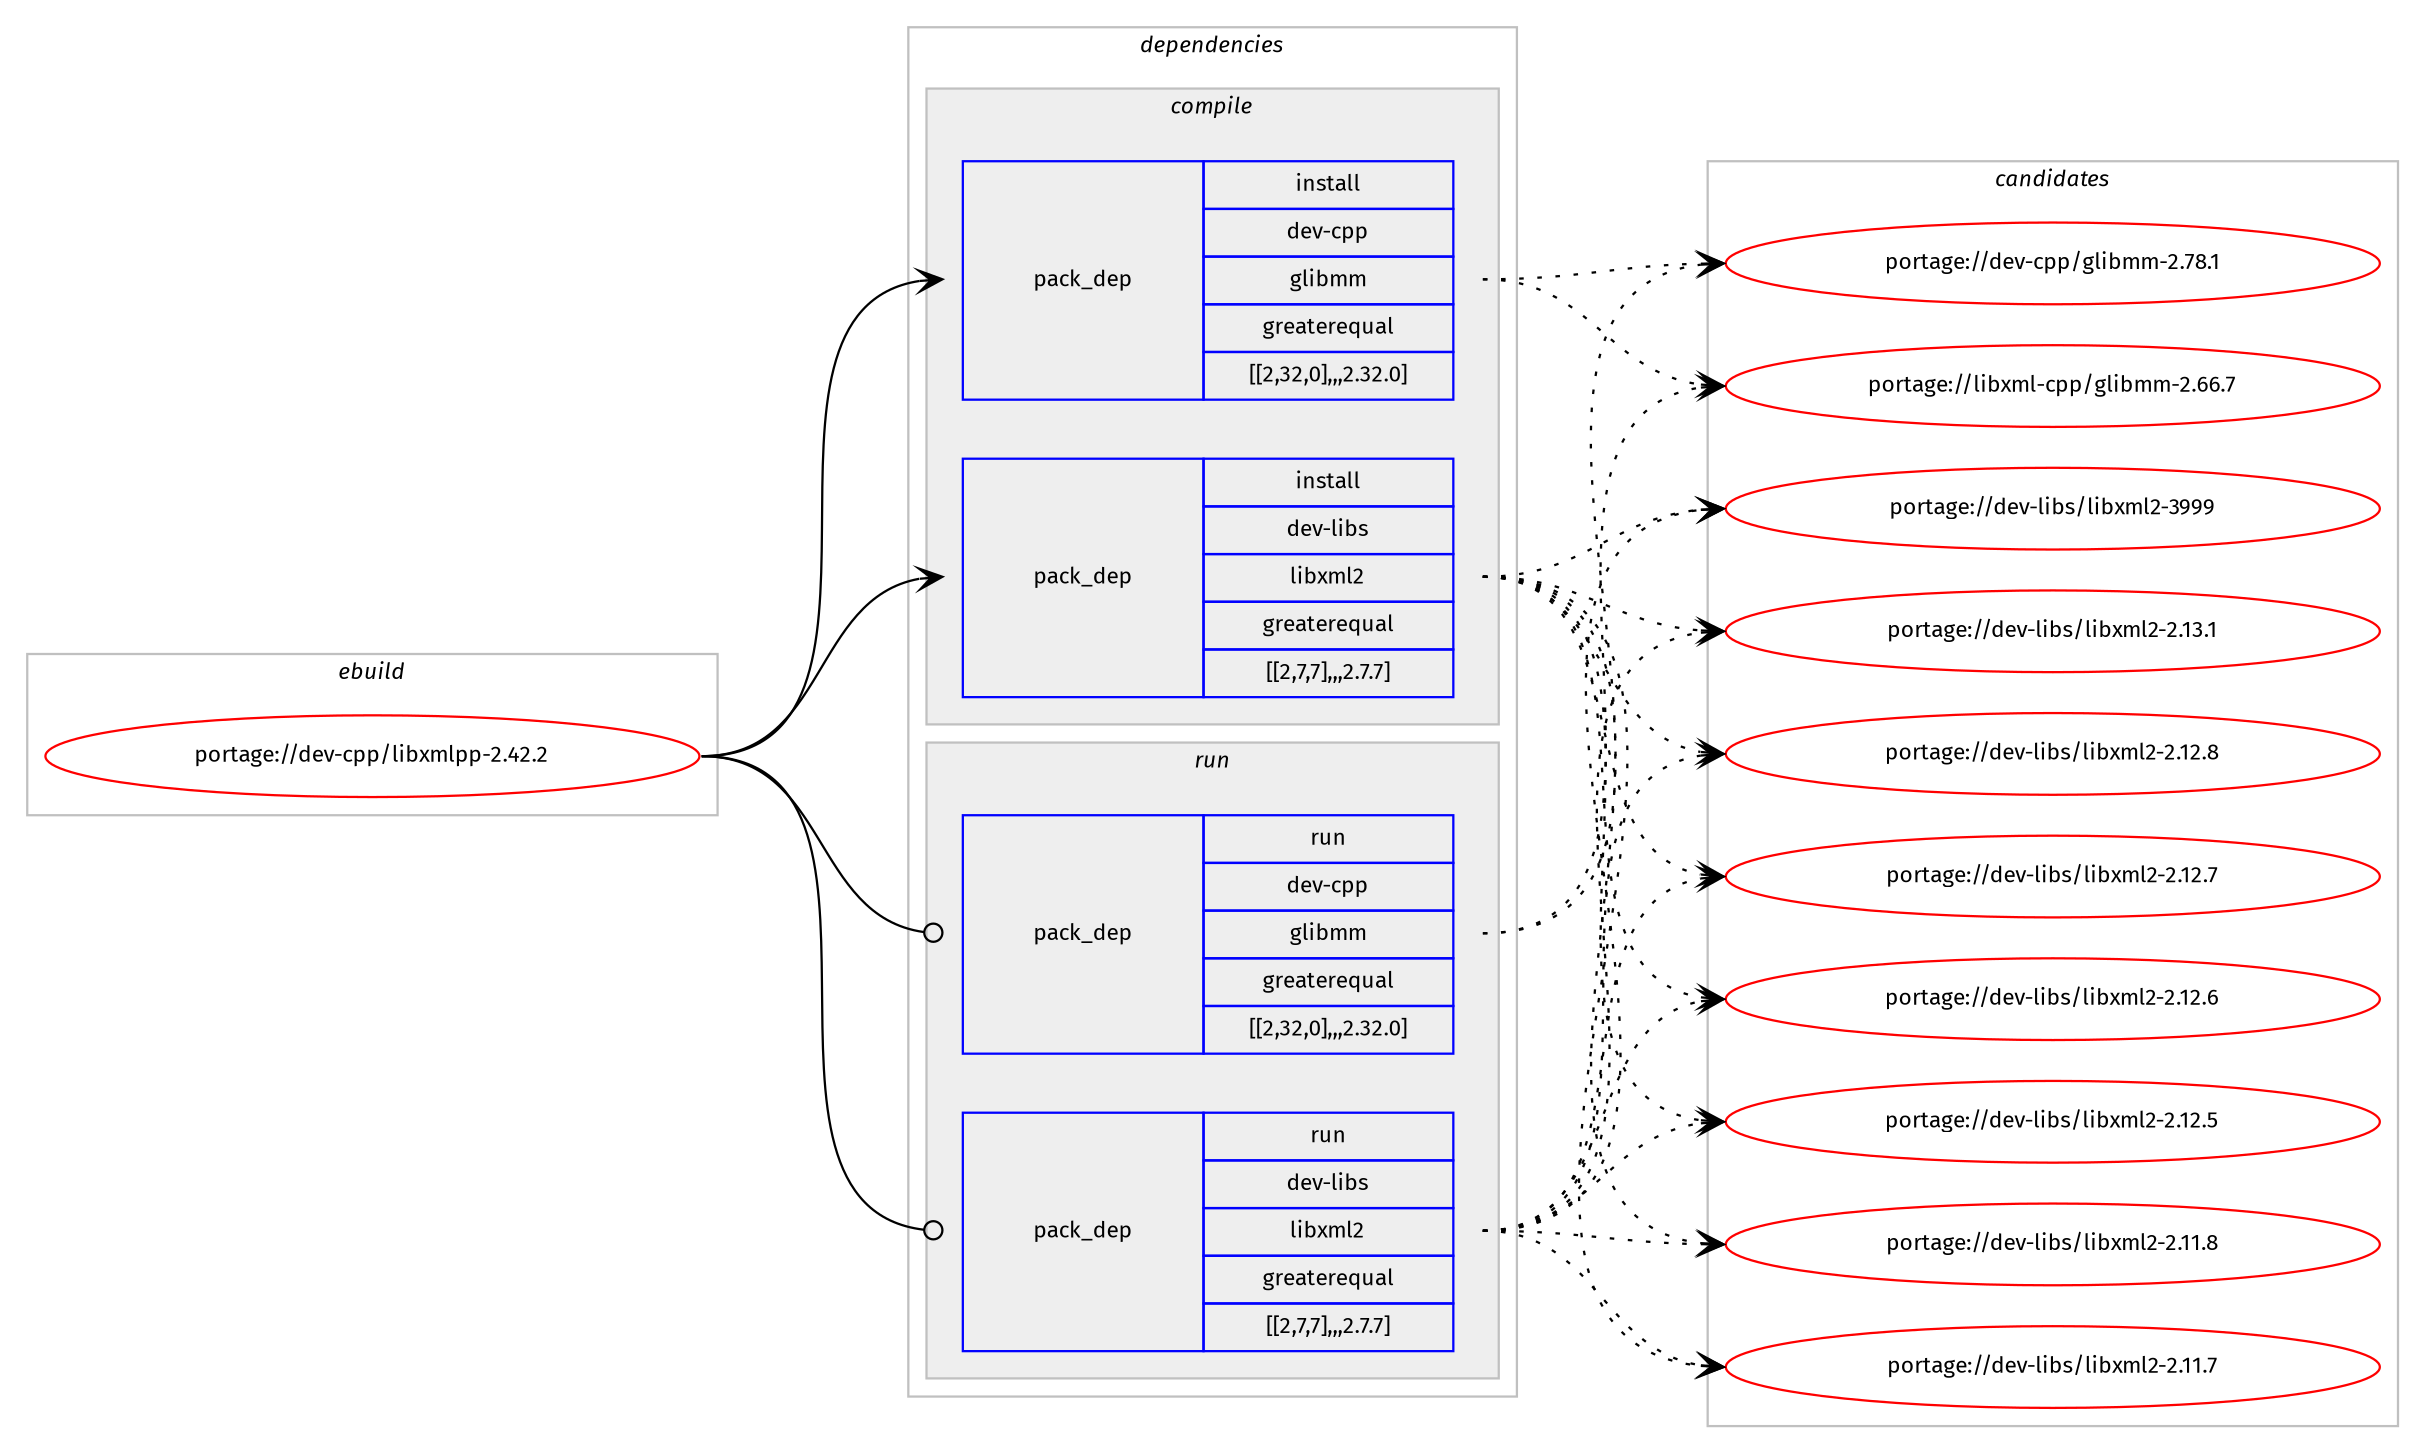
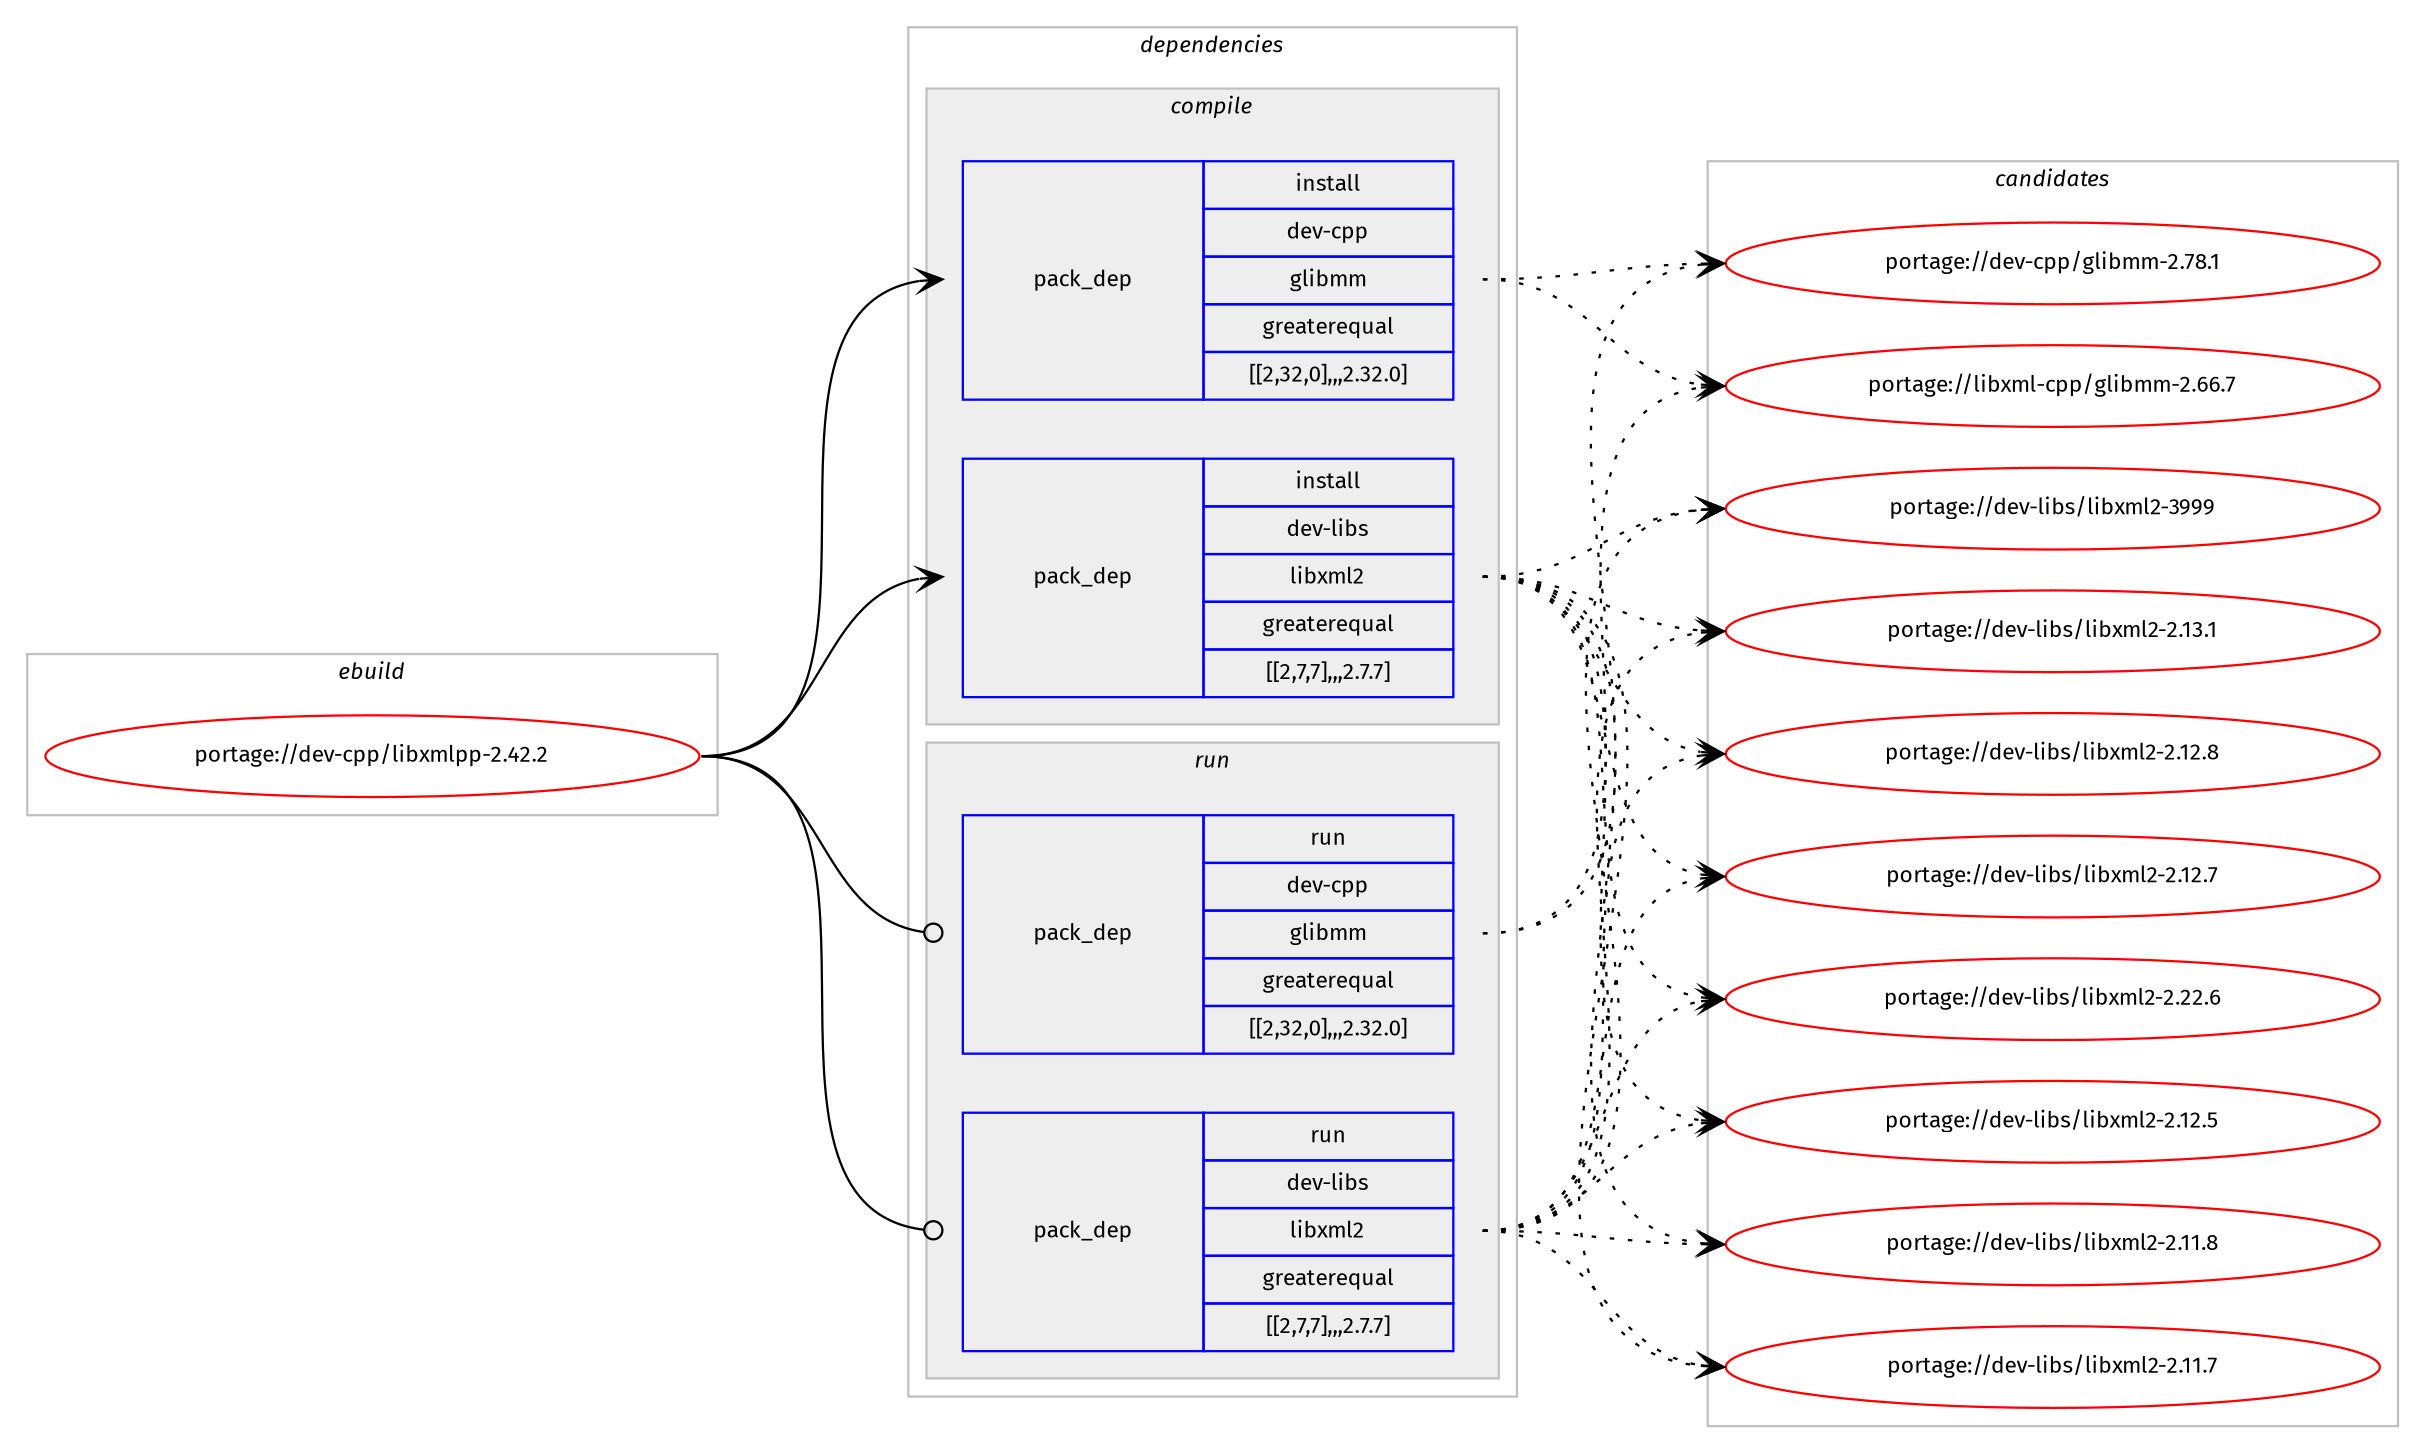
node "portage://dev-libs/libxml2-2.12.6": label "portage://dev-libs/libxml2-2.12.6" -> "portage://dev-libs/libxml2-2.22.6"
